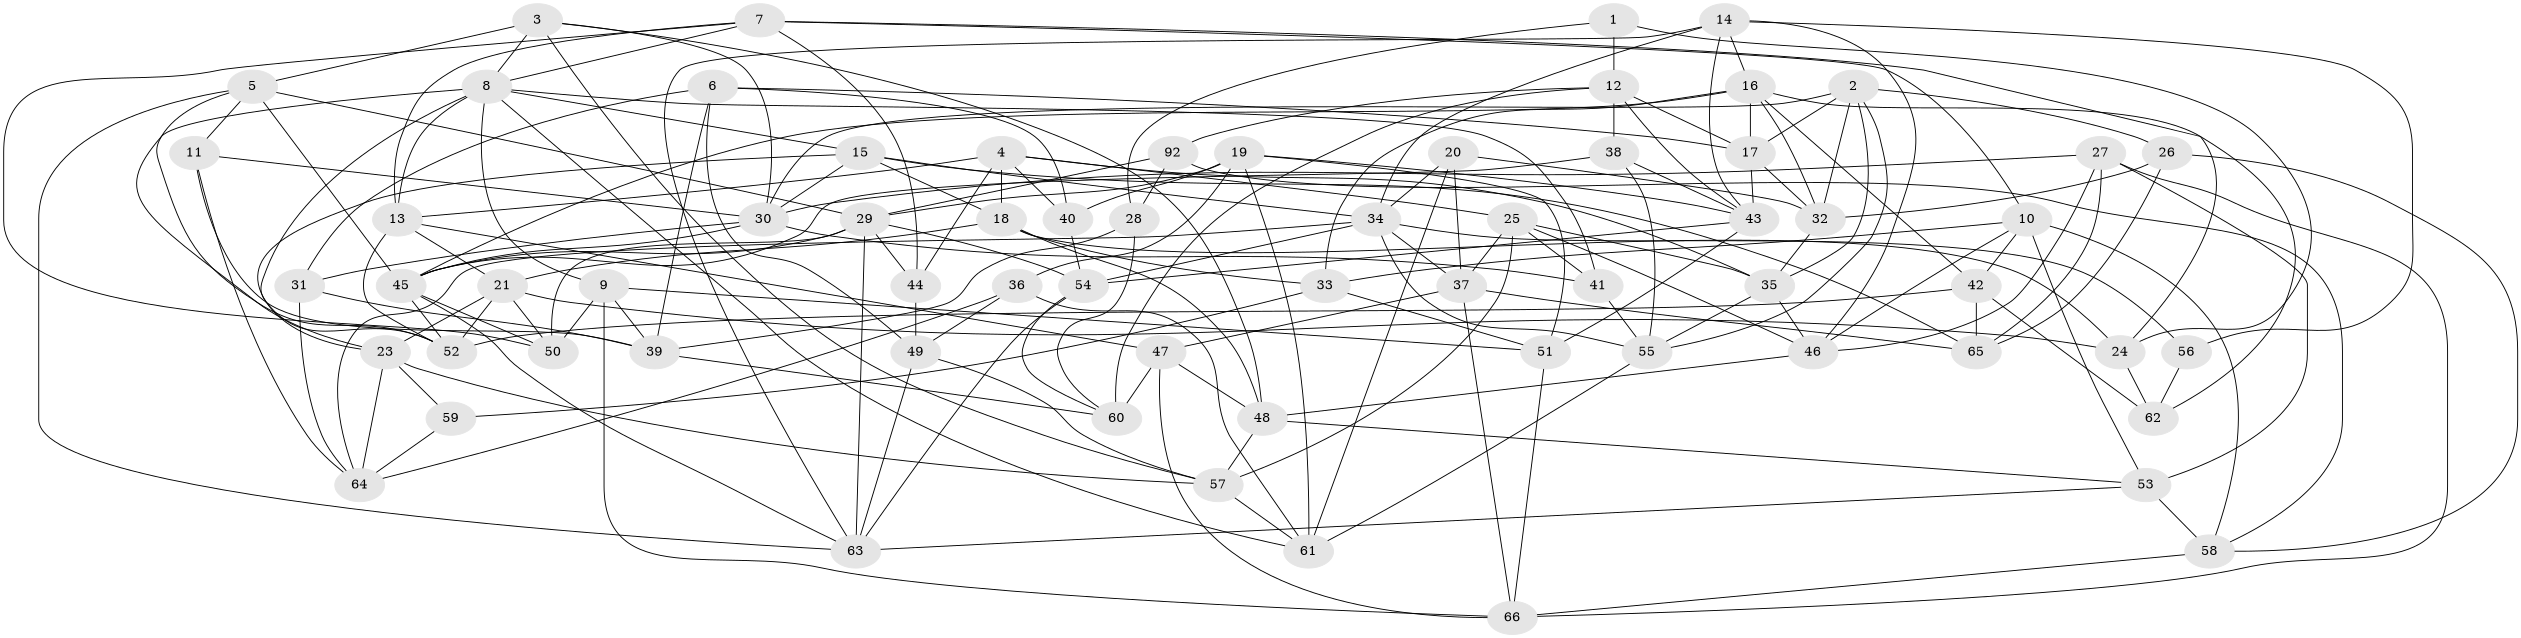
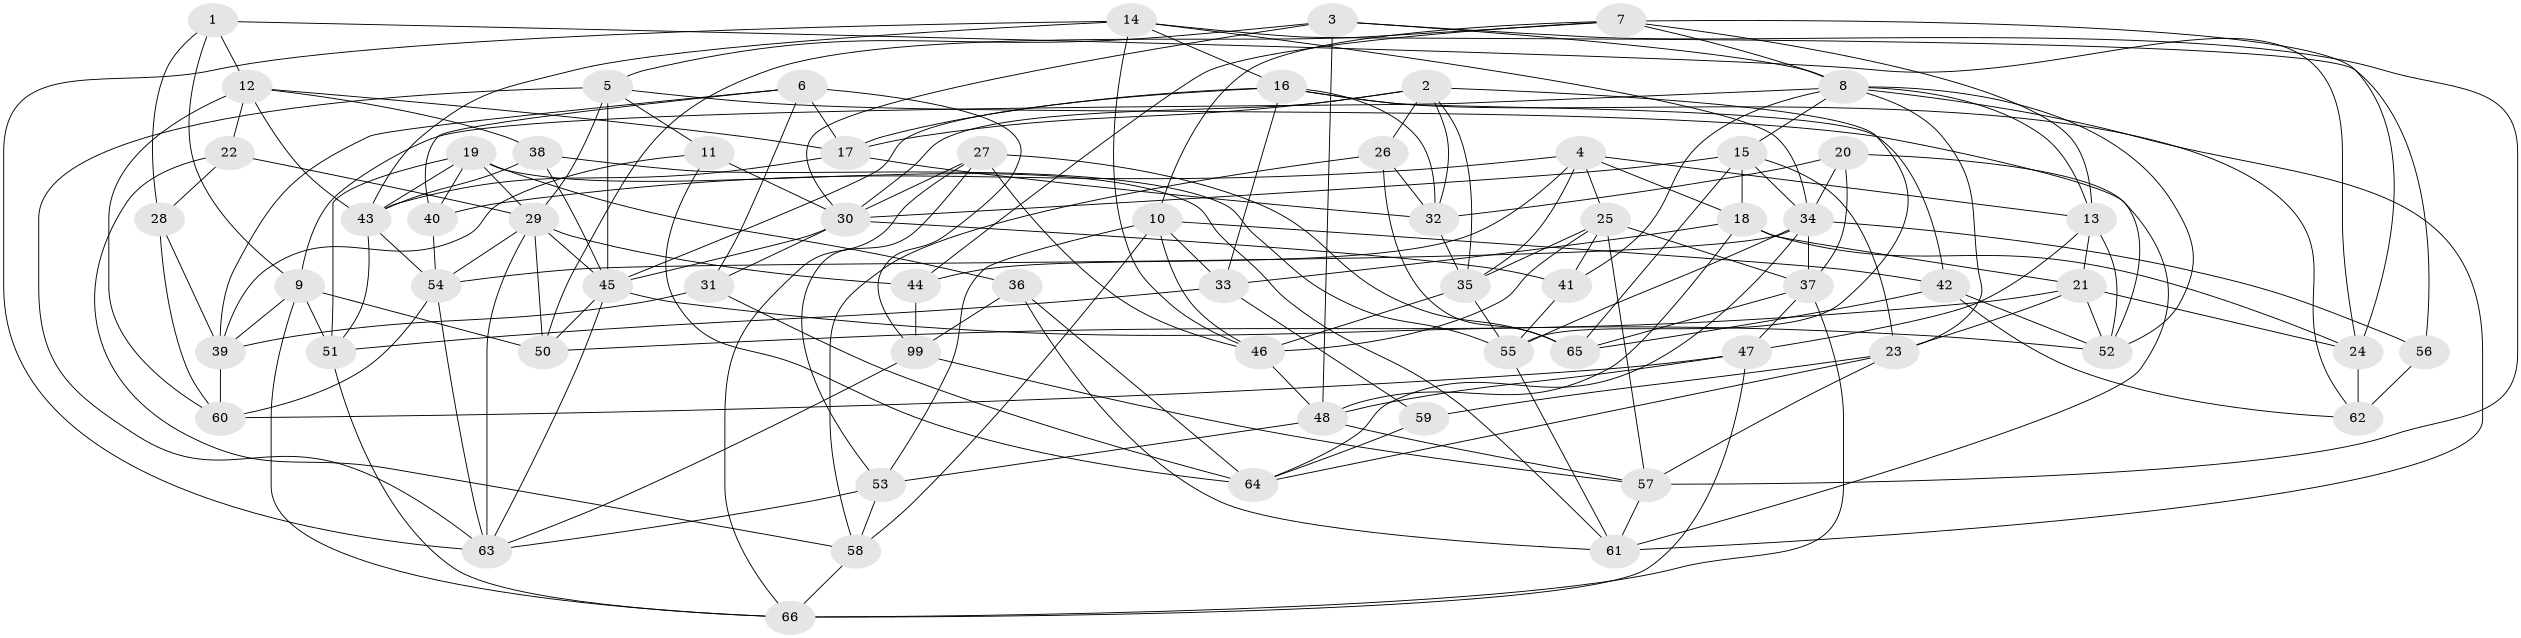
node "92": label "92" -> "22"
edge "1" -- "9": added
node "49": label "49" -> "99"
